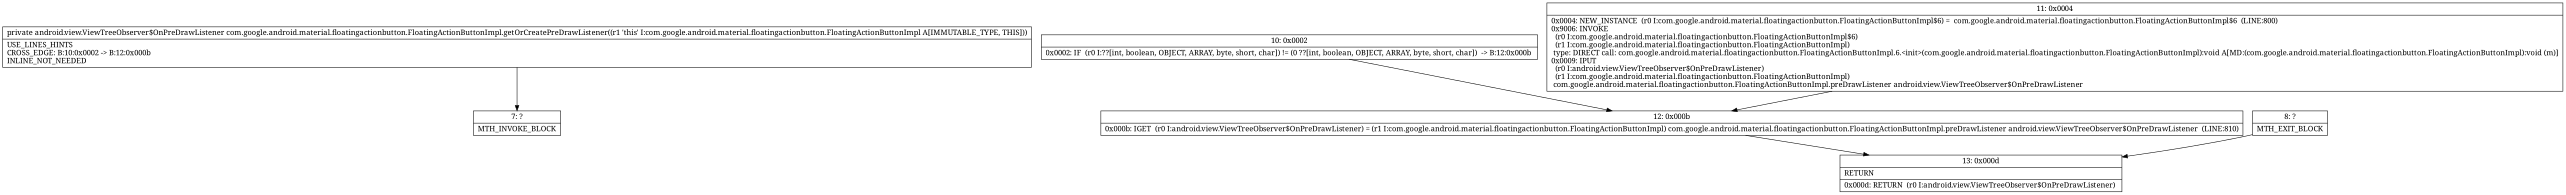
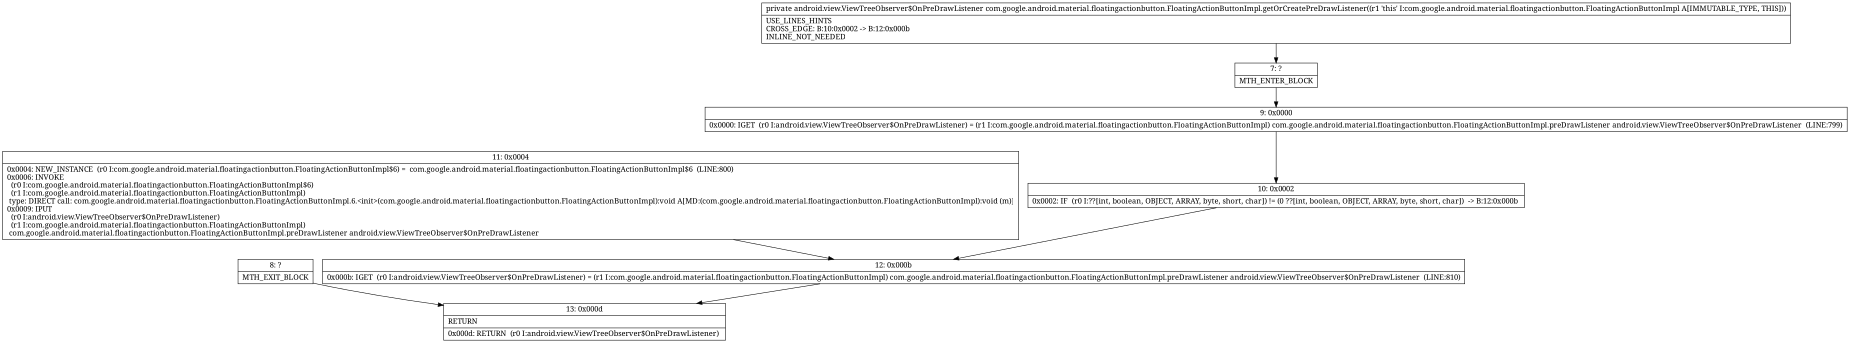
node "11: 0x0004": text "0x9006: INVOKE" -> "0x0006: INVOKE"
node "9: 0x0000": added
node "7: ?": text "MTH_INVOKE_BLOCK" -> "MTH_ENTER_BLOCK"
